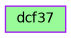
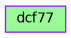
node "dcf37": label "dcf37" -> "dcf77"
